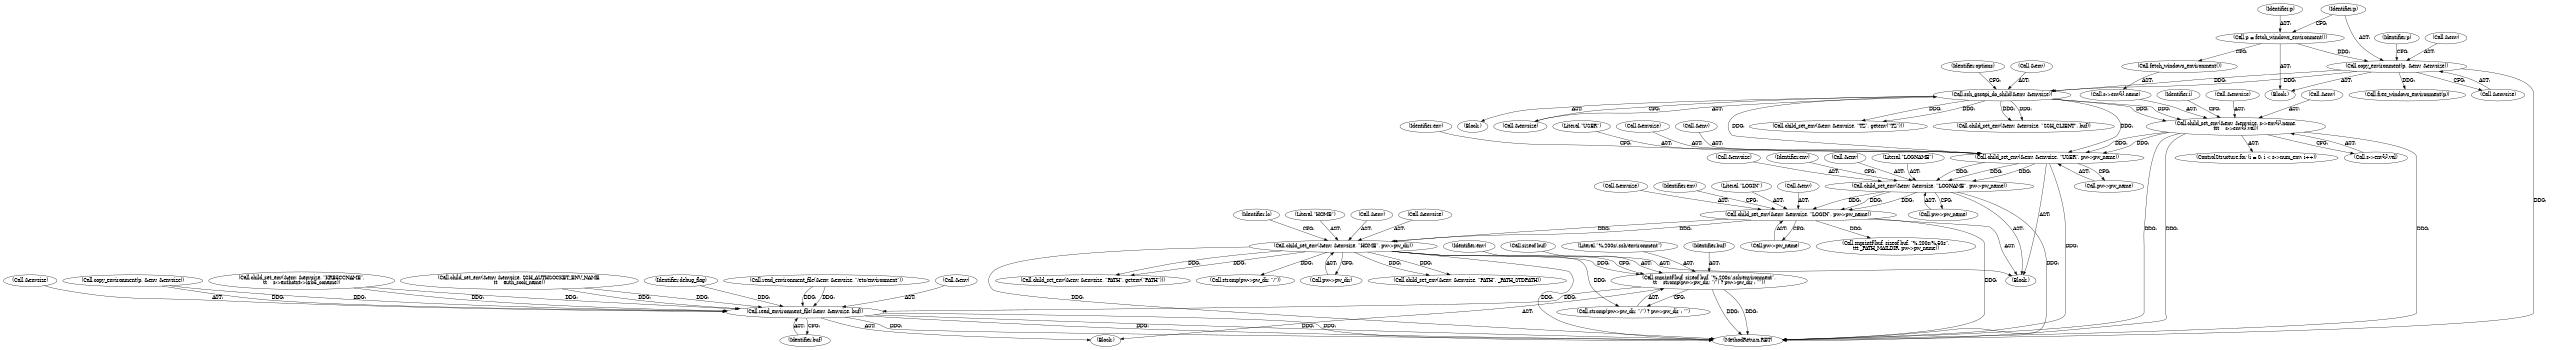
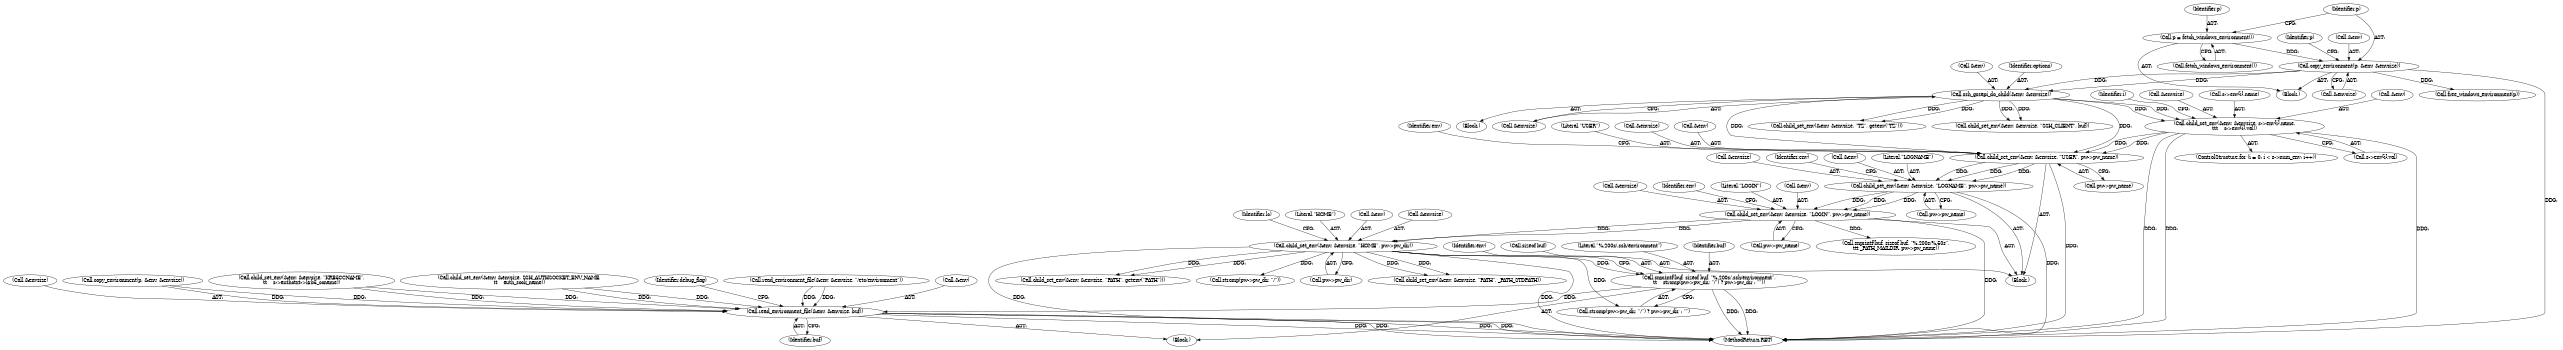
edge "(Call,fetch_windows_environment())" -> "(Call,s->env[i].name)": now "(Call,fetch_windows_environment())" -> "(Call,p = fetch_windows_environment())"
edge "(Identifier,options)" -> "(Call,ssh_gssapi_do_child(&env, &envsize))": label "CFG: " -> "AST: "
edge "(Identifier,debug_flag)" -> "(Call,read_environment_file(&env, &envsize, buf))": label "DDG: " -> "CFG: "
